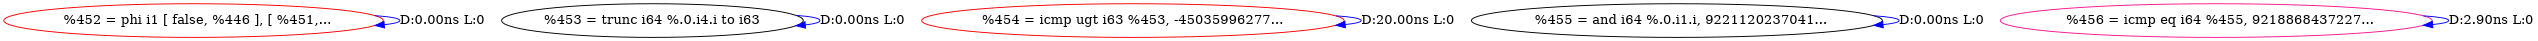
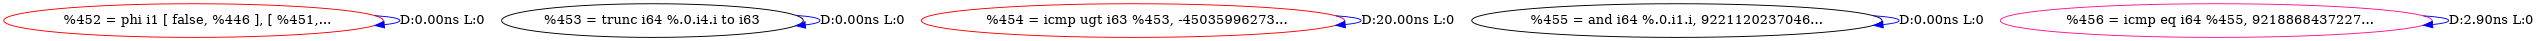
node "%454 = icmp ugt i63 %453, -45035996277...": label "%454 = icmp ugt i63 %453, -45035996277..." -> "%454 = icmp ugt i63 %453, -45035996273..."
node "%455 = and i64 %.0.i1.i, 9221120237041...": label "%455 = and i64 %.0.i1.i, 9221120237041..." -> "%455 = and i64 %.0.i1.i, 9221120237046..."
